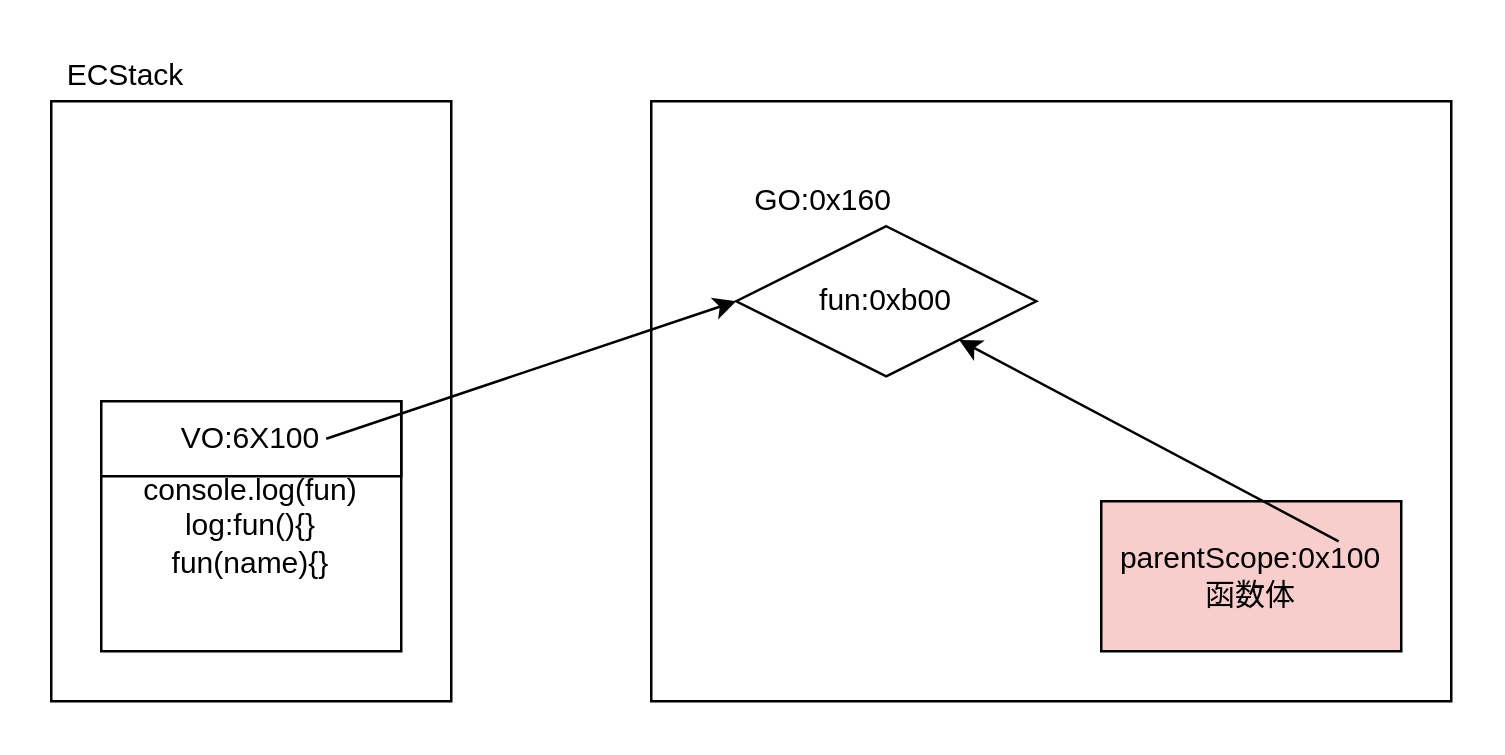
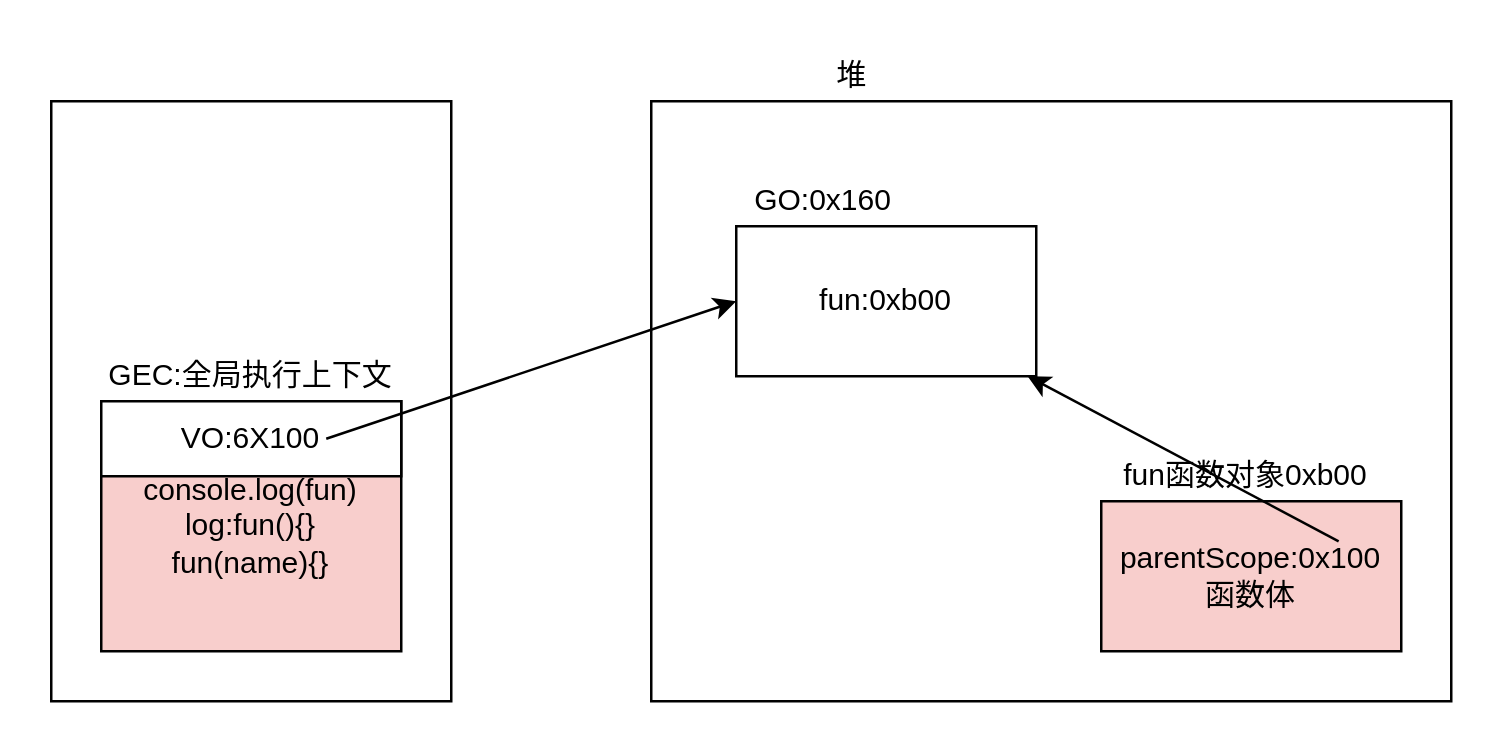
node "ECStack": removed
node "堆": added
node "fun:0xb00": shape diamond -> rectangle
node "GEC:全局执行上下文": added
node "fun函数对象0xb00": added
node "console.log(fun) log:fun(){} fun(name){}": fillcolor #ffffff -> #f8cecc
